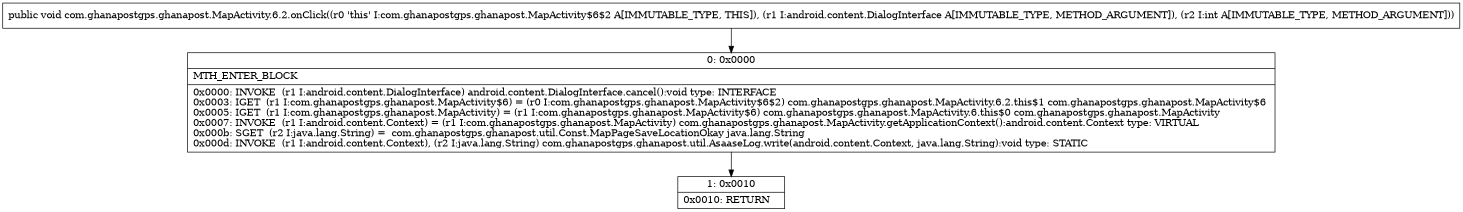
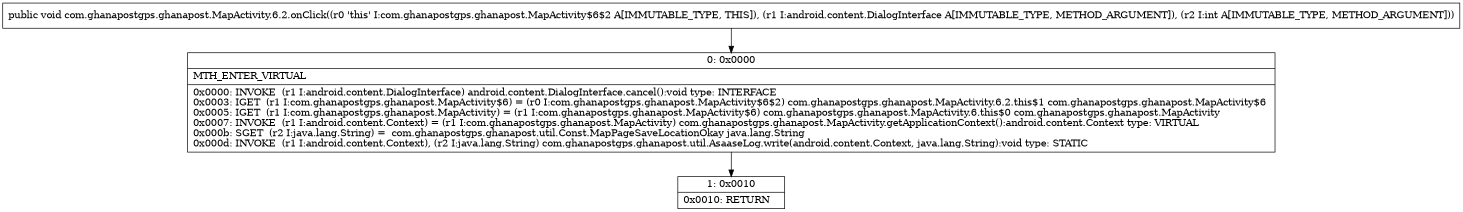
node "0: 0x0000": text "MTH_ENTER_BLOCK" -> "MTH_ENTER_VIRTUAL"
